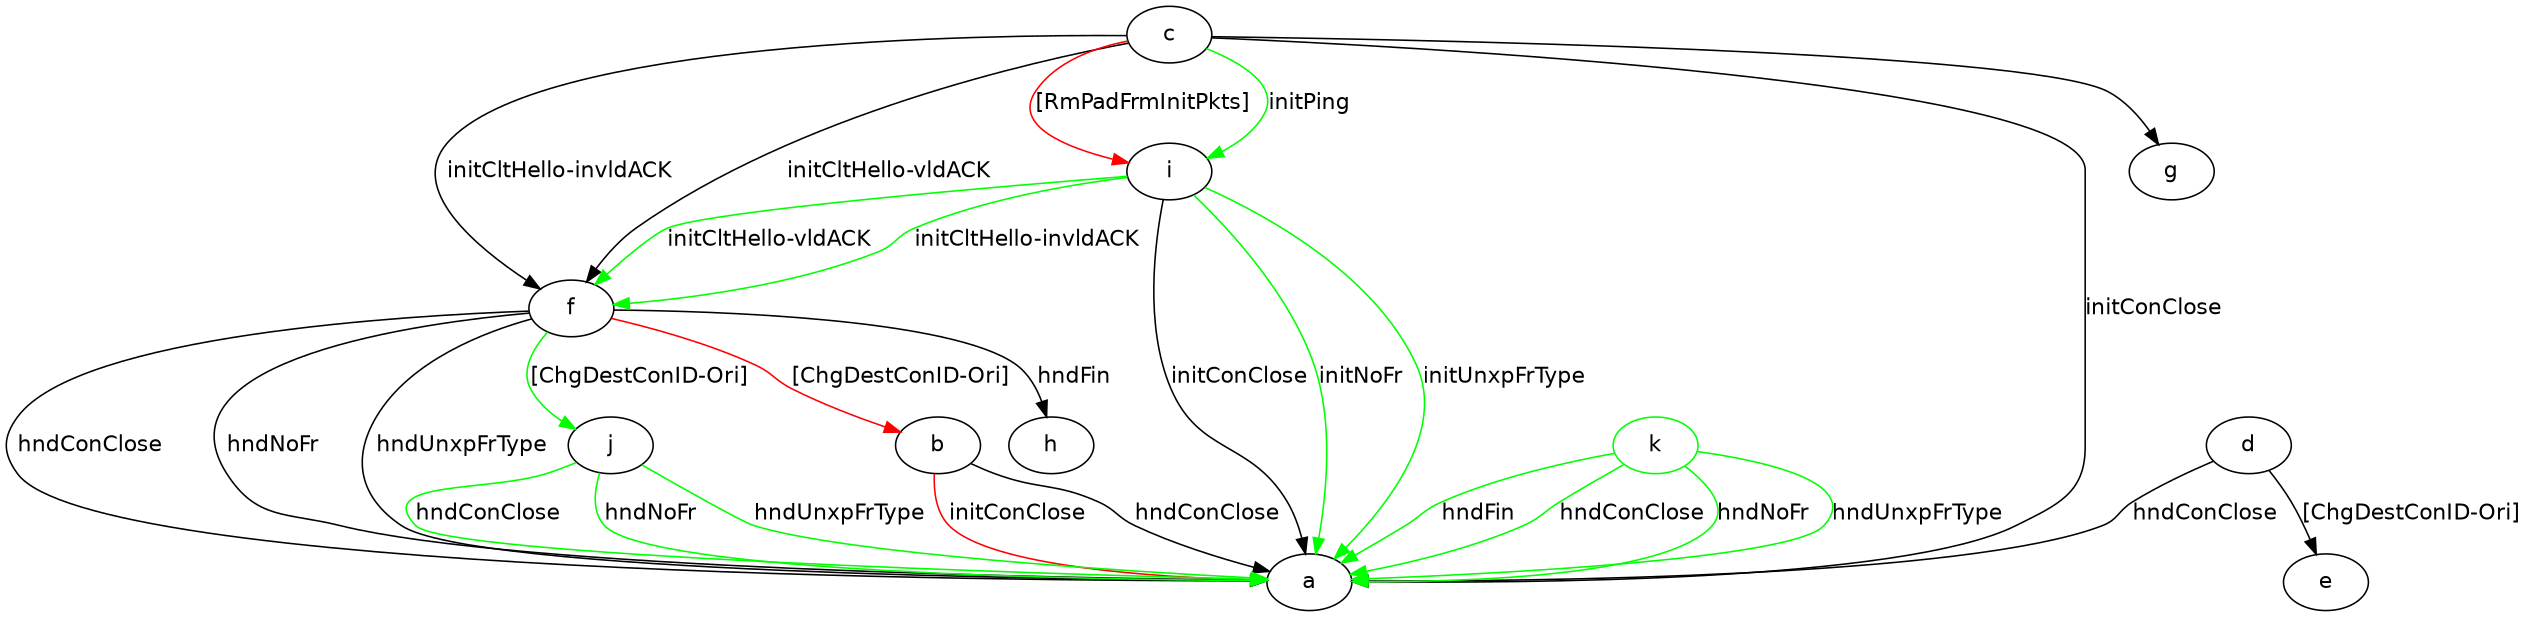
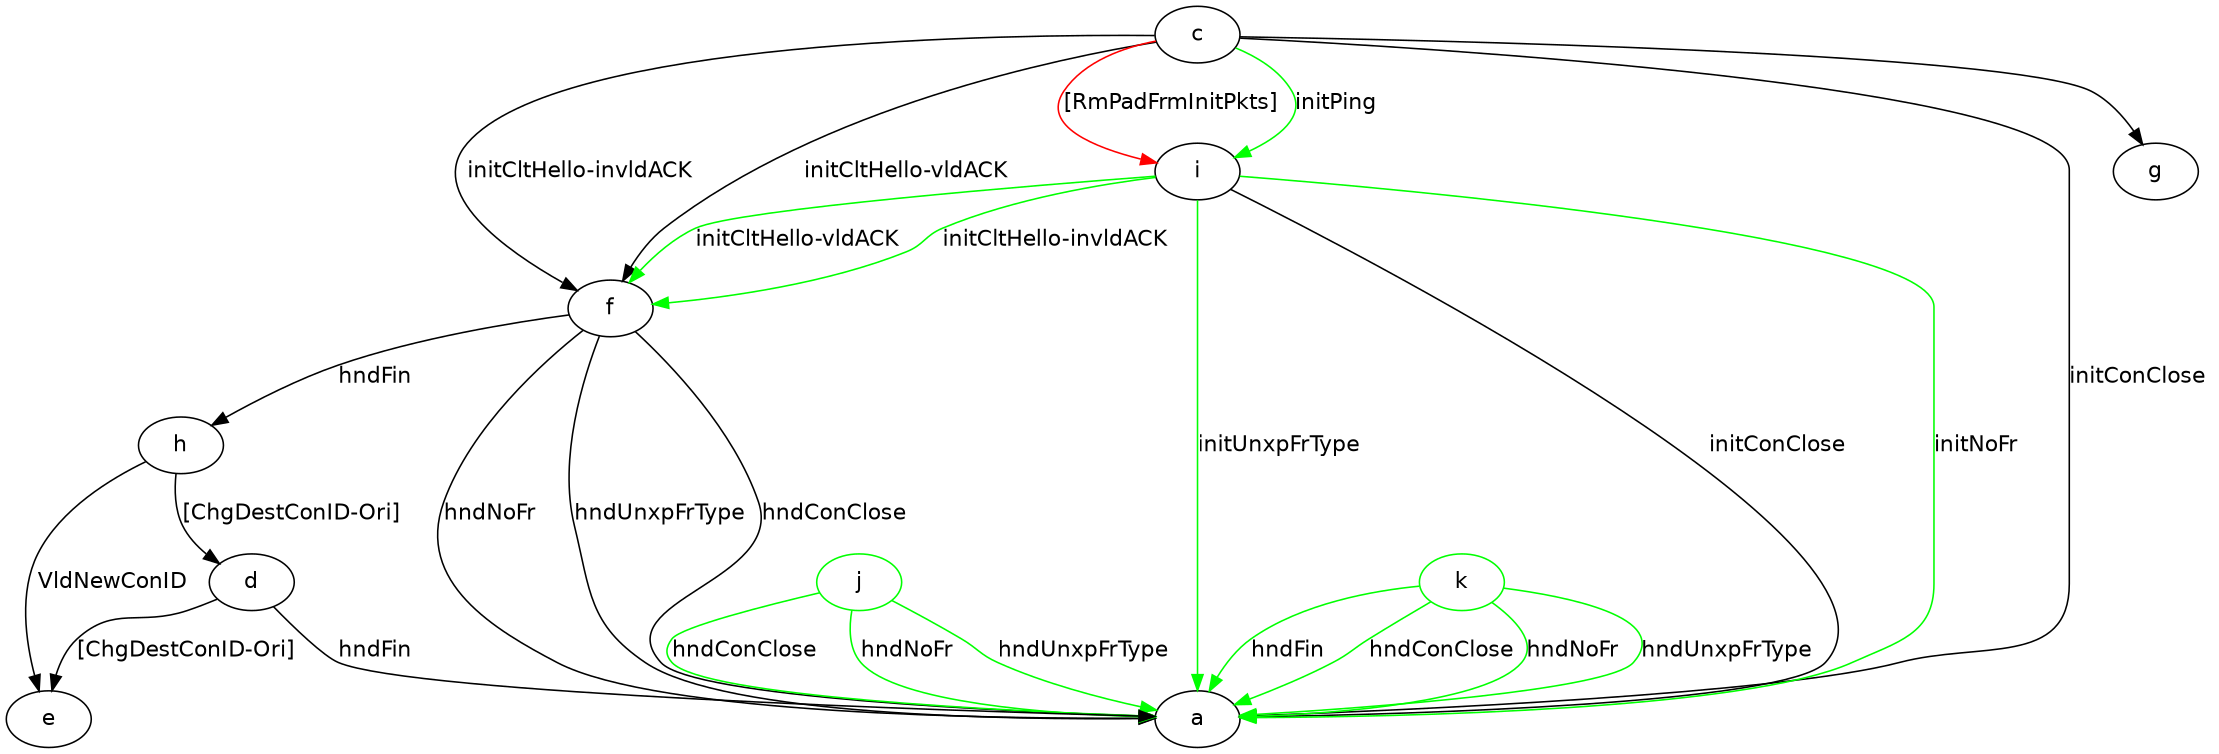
edge "f" -> "j": removed, label "[ChgDestConID-Ori]"
node "j": color black -> green
node "b": removed
edge "d" -> "a": label "hndConClose " -> "hndFin "
edge "h" -> "d": added, label "[ChgDestConID-Ori]"
edge "h" -> "e": added, label "VldNewConID"
